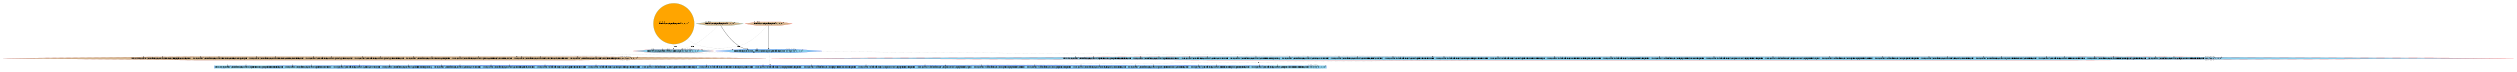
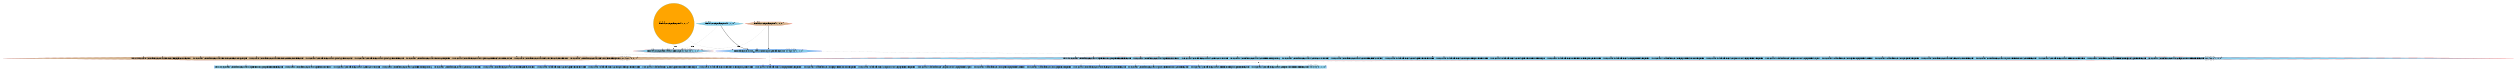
node "hasDataSourceSpecificOptions['0', '1', '0']": fillcolor tan -> skyblue
